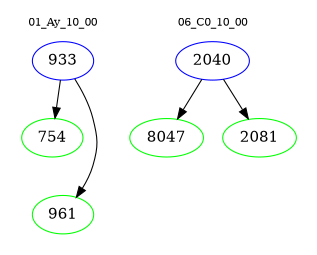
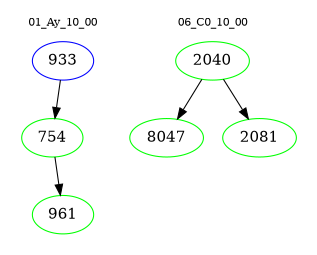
node "2040": color blue -> green
edge "933" -> "961": now "754" -> "961"
